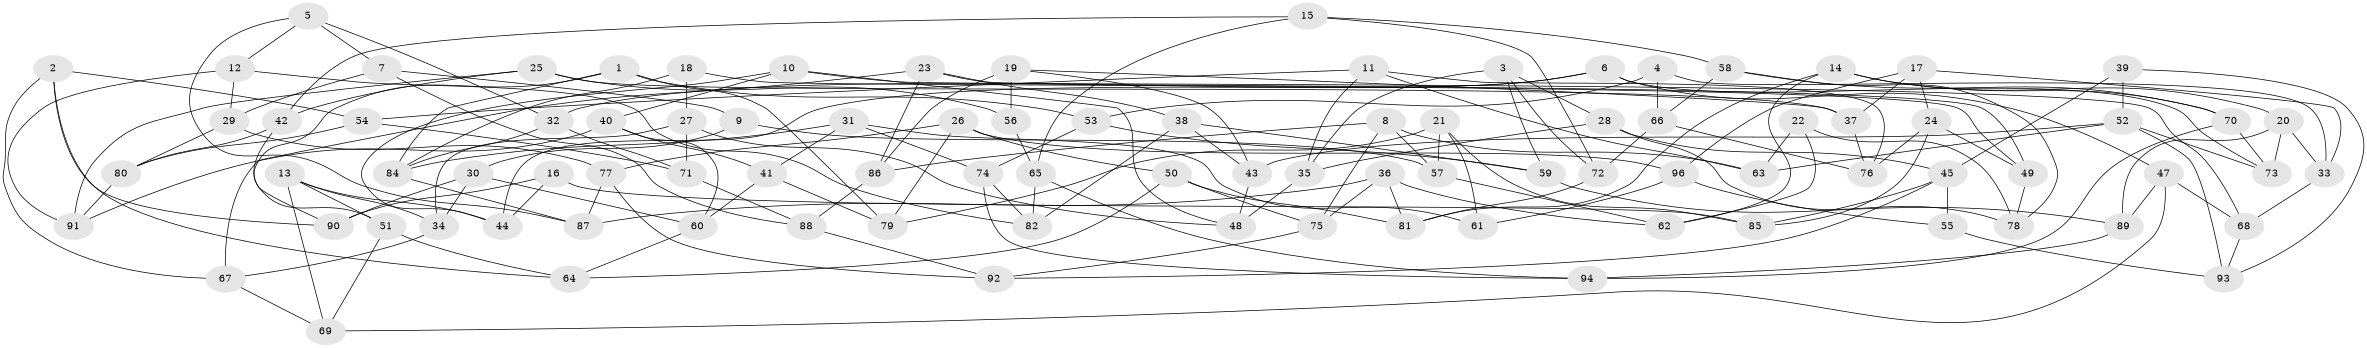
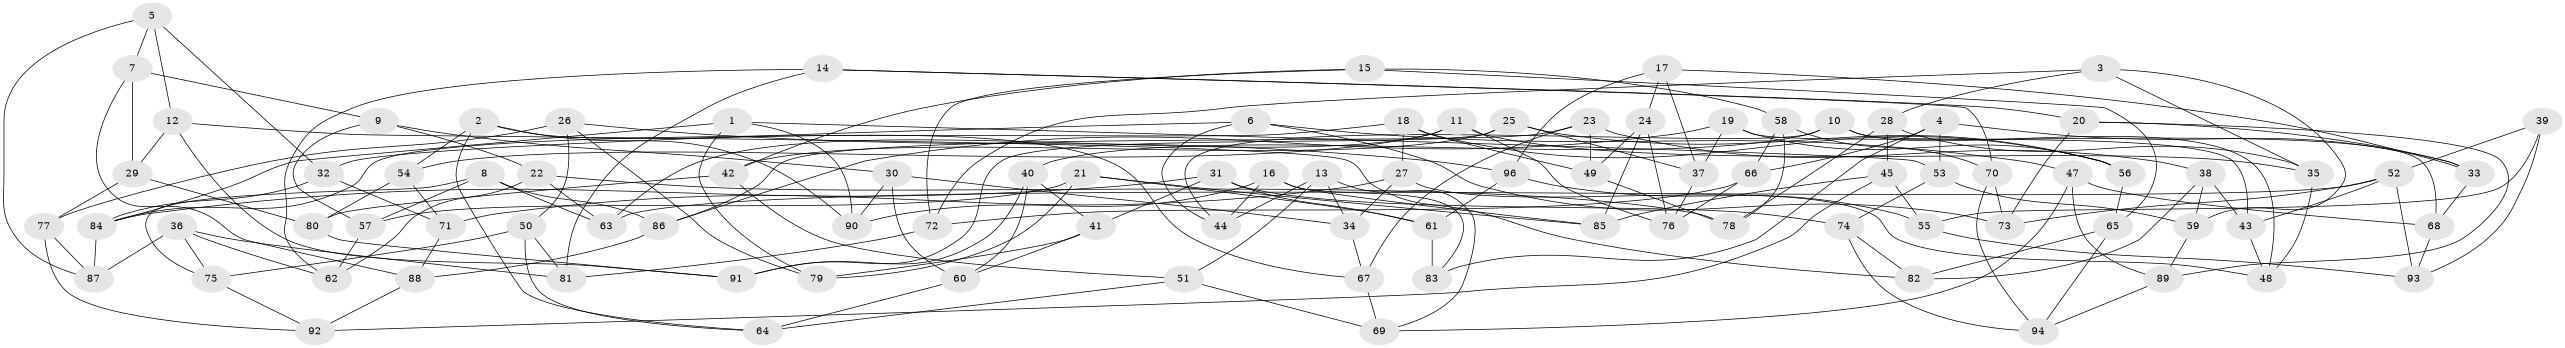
edge "39" -- "45": now "39" -- "55"
edge "18" -- "56": added
edge "9" -- "22": added
node "83": added
